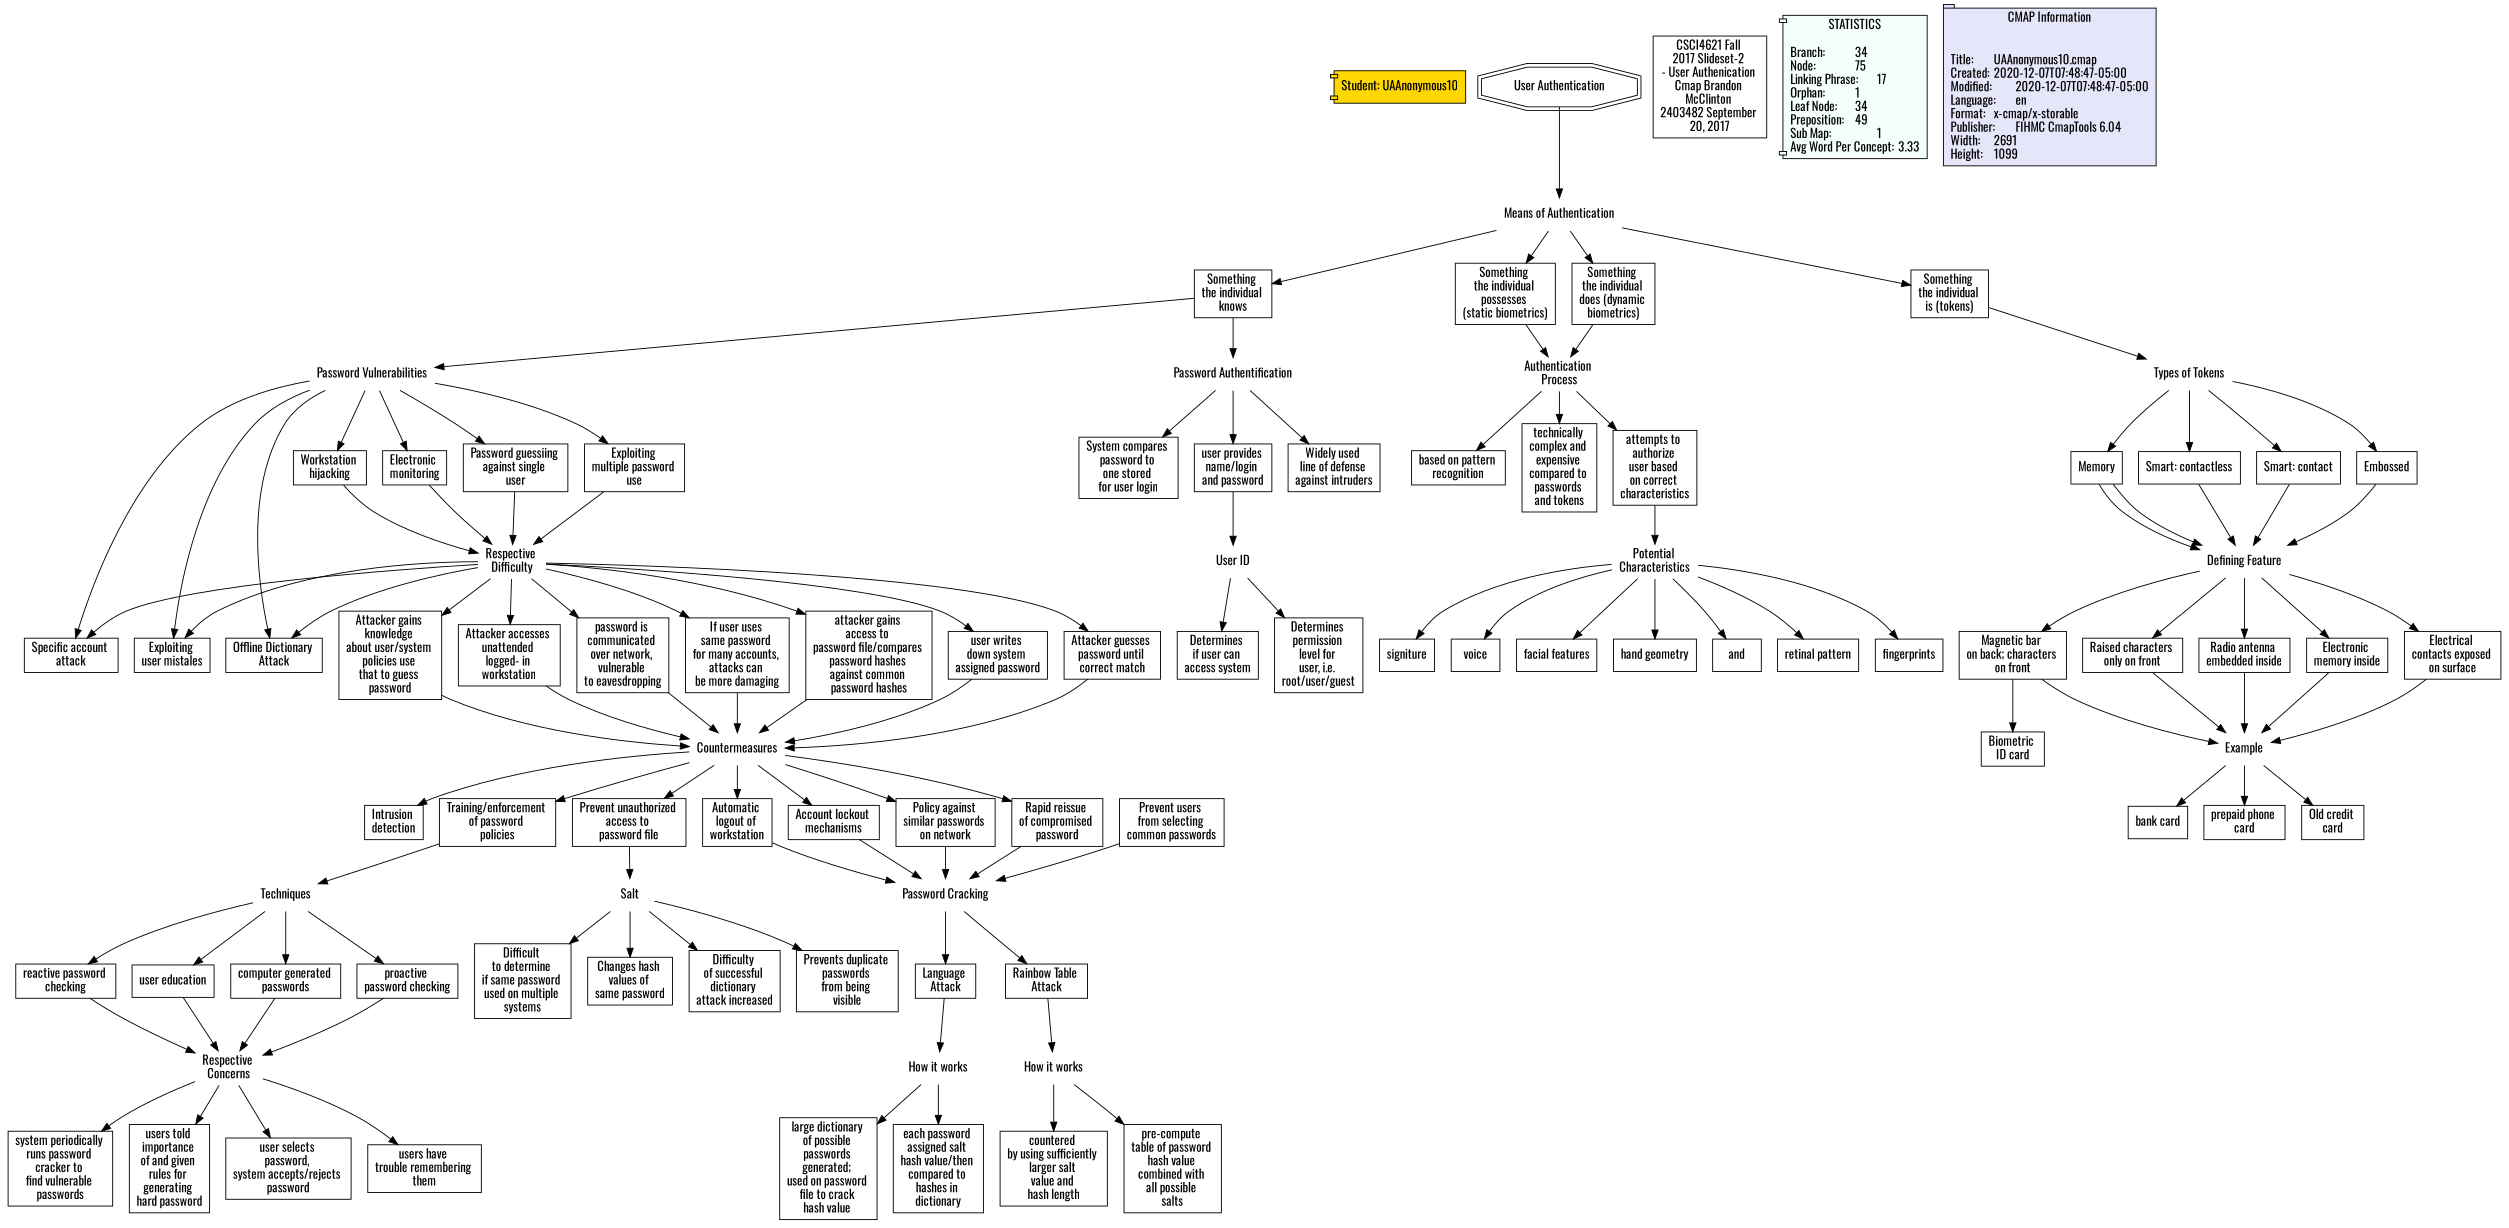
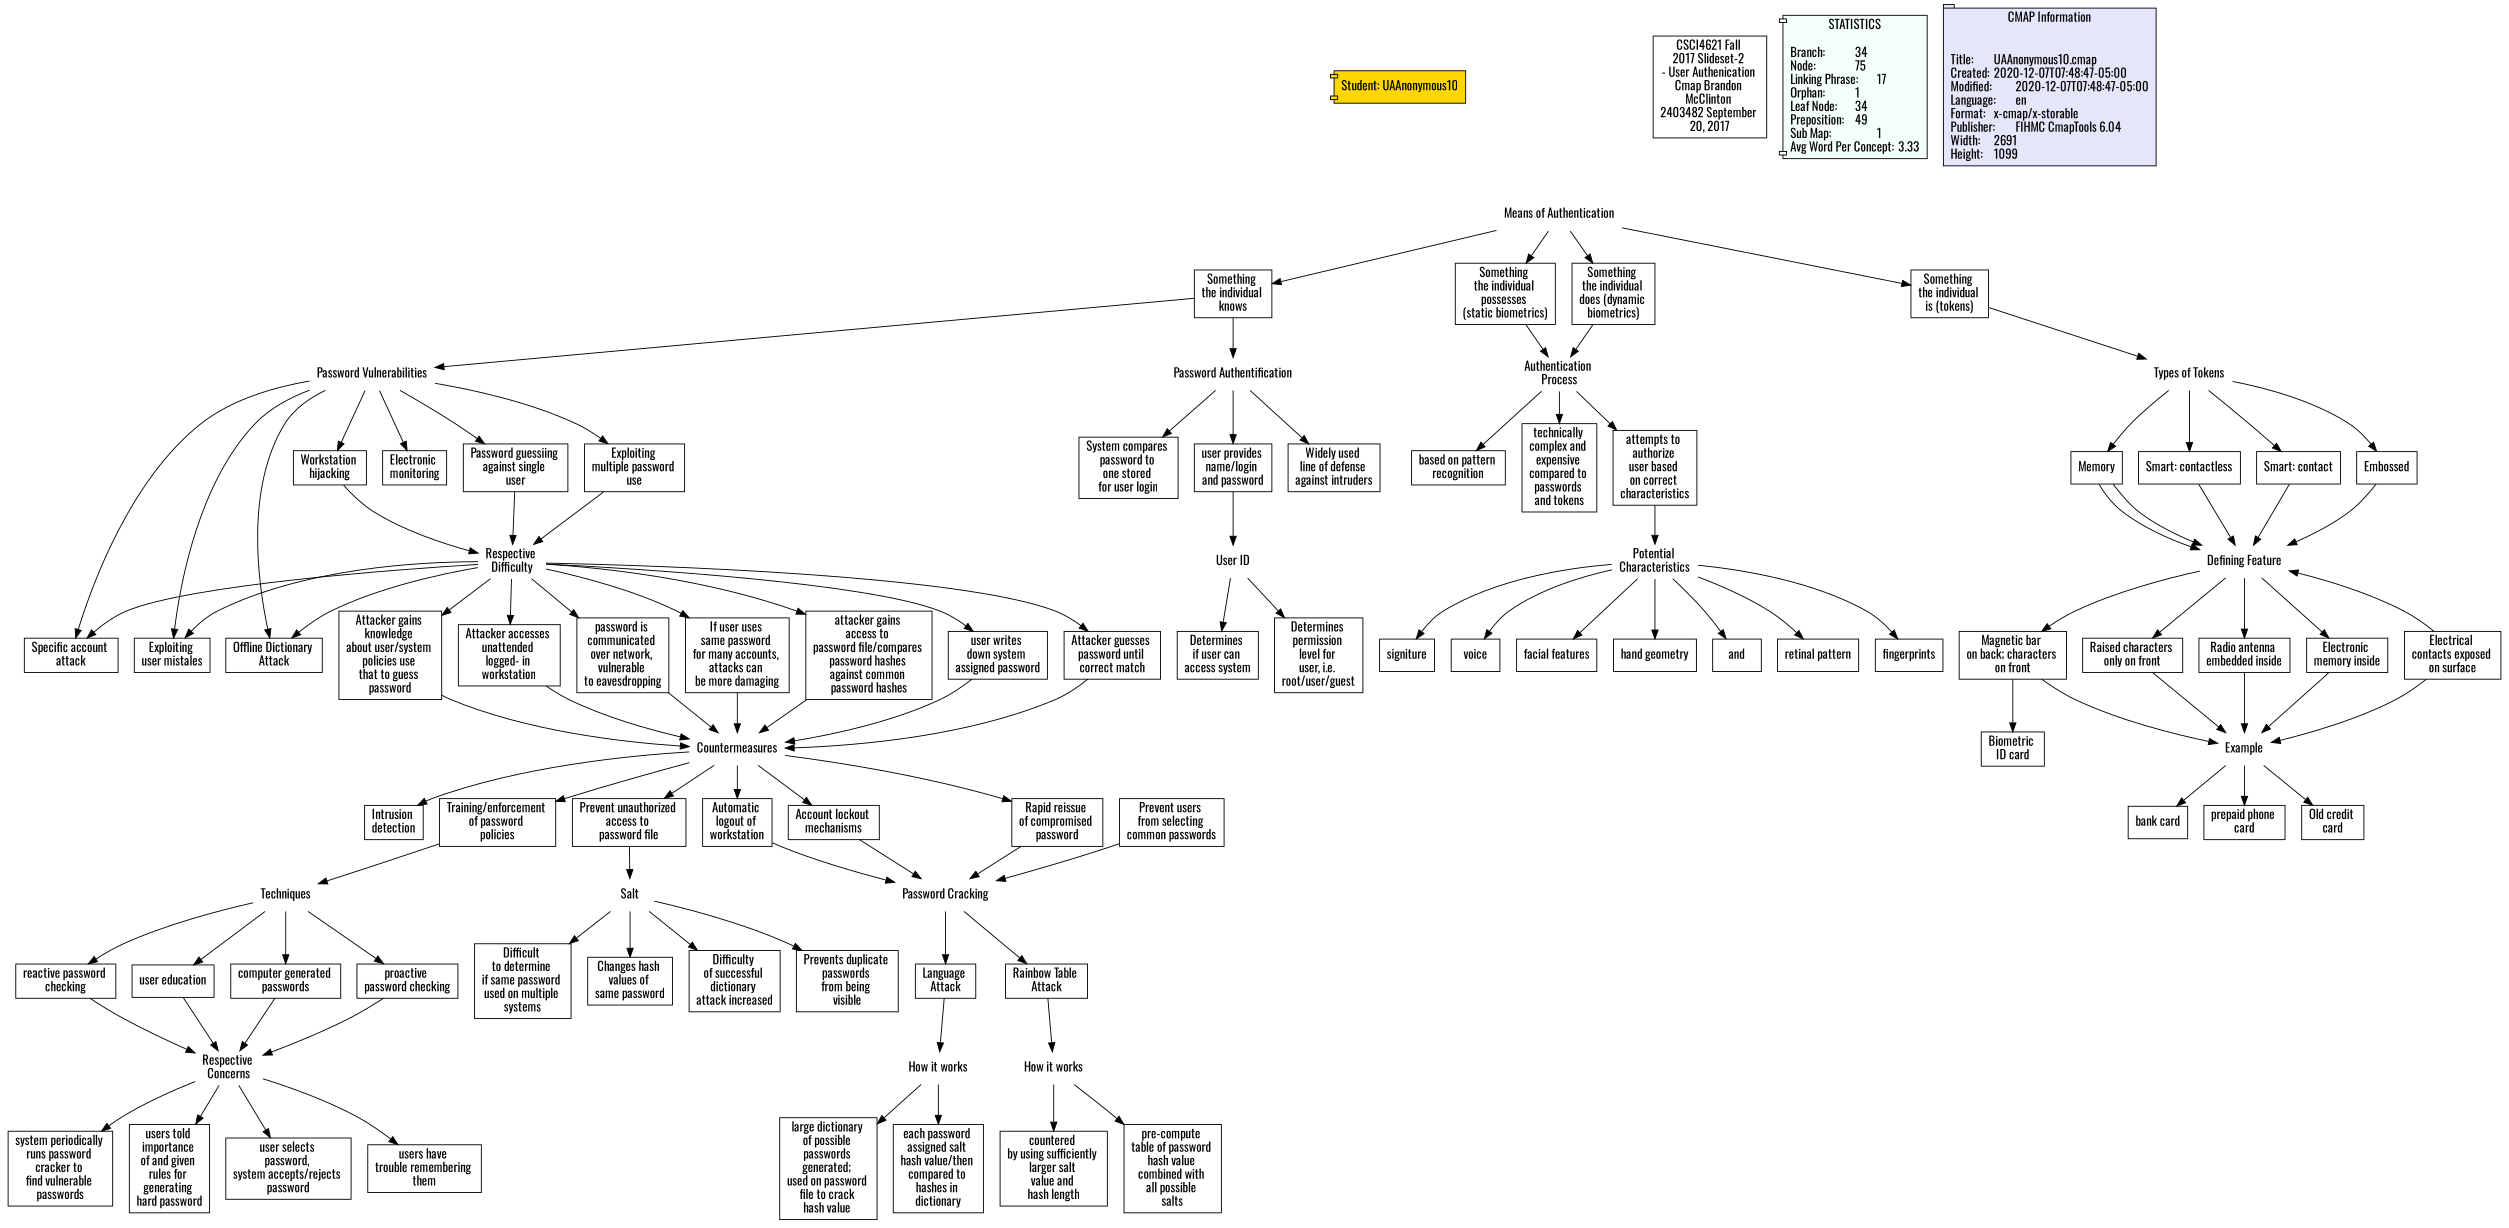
node "User Authentication": removed
edge "Electronic monitoring" -> "Respective Difficulty": removed
edge "Defining Feature" -> "Electrical contacts exposed on surface": reversed
node "Policy against similar passwords on network": removed
